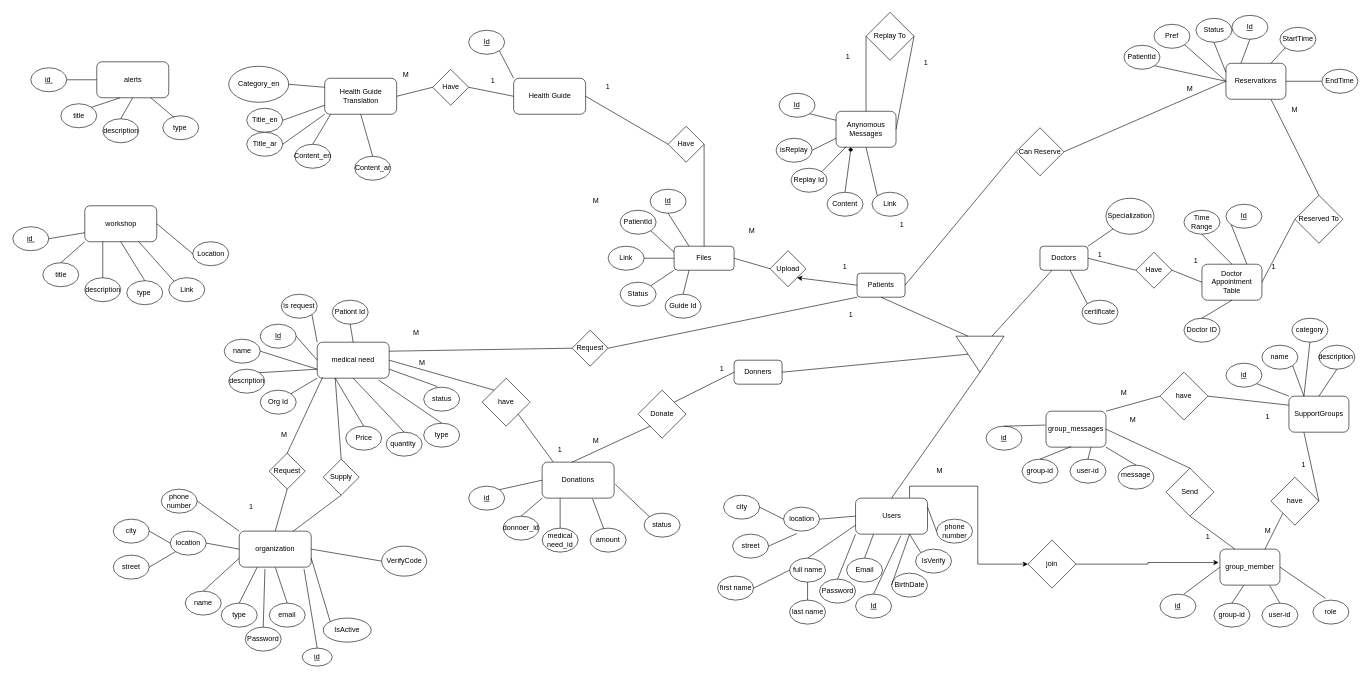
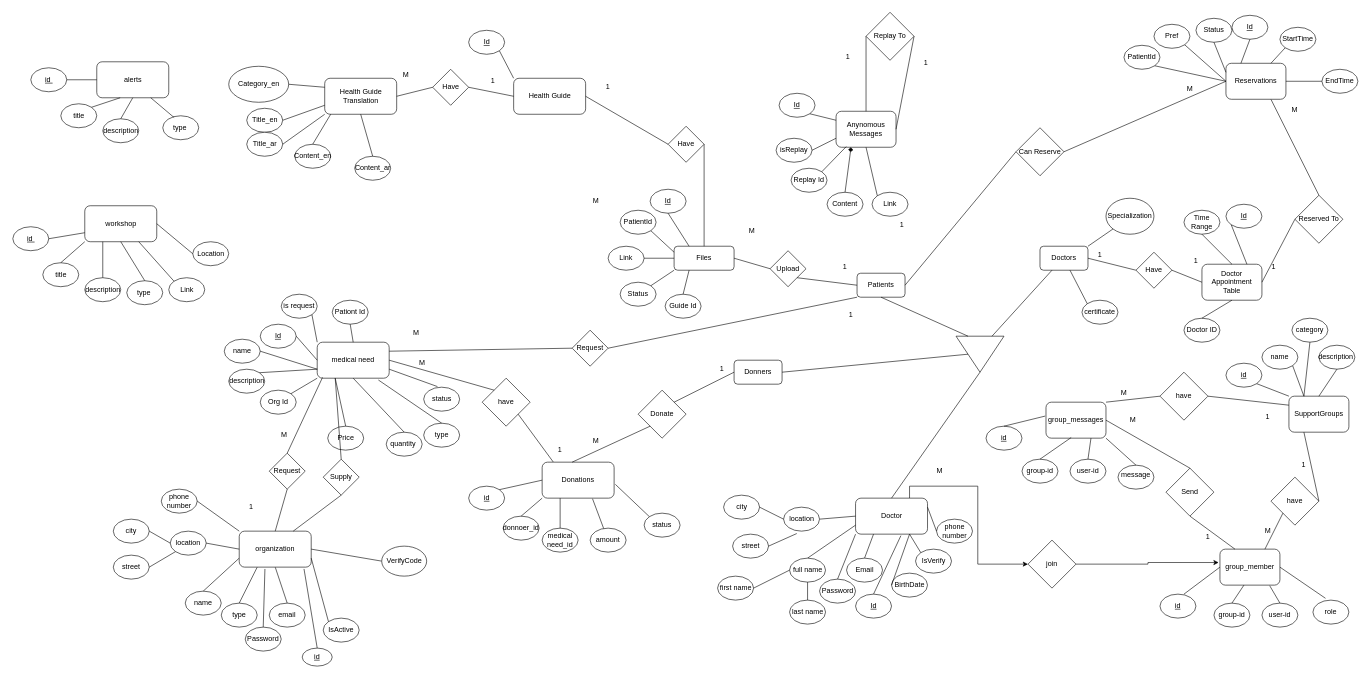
edge "Patients" -> "Upload": arrowhead classic -> none
node "group_messages": moved (1076, 429) -> (1076, 420)
node "Price": moved (364, 438) -> (346, 438)
node "Users": label "Users" -> "Doctor"
node "IsActive": size 48x24 -> 36x24
